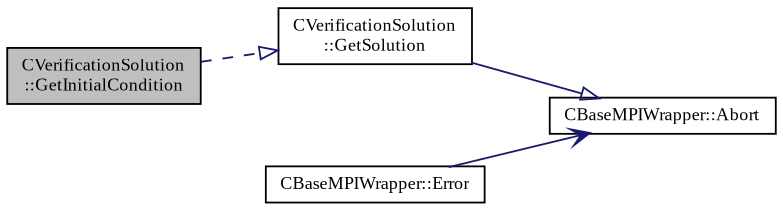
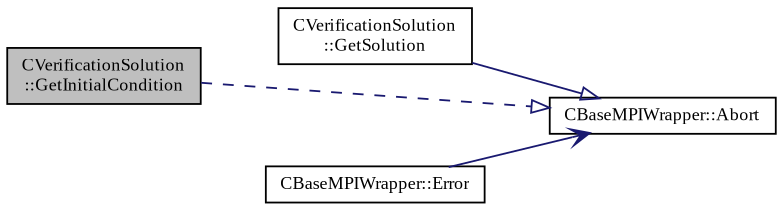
edge "CVerificationSolution ::GetInitialCondition" -> "CVerificationSolution ::GetSolution": now "CVerificationSolution ::GetInitialCondition" -> "CBaseMPIWrapper::Abort"
